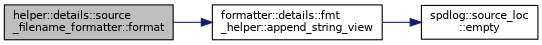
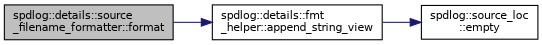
node "helper::details::source _filename_formatter::format": label "helper::details::source _filename_formatter::format" -> "spdlog::details::source _filename_formatter::format"
node "formatter::details::fmt _helper::append_string_view": label "formatter::details::fmt _helper::append_string_view" -> "spdlog::details::fmt _helper::append_string_view"
